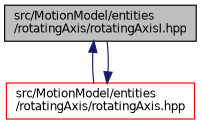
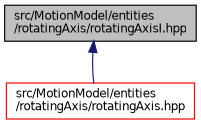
edge "src/MotionModel/entities /rotatingAxis/rotatingAxisI.hpp" -> "src/MotionModel/entities /rotatingAxis/rotatingAxis.hpp": removed
